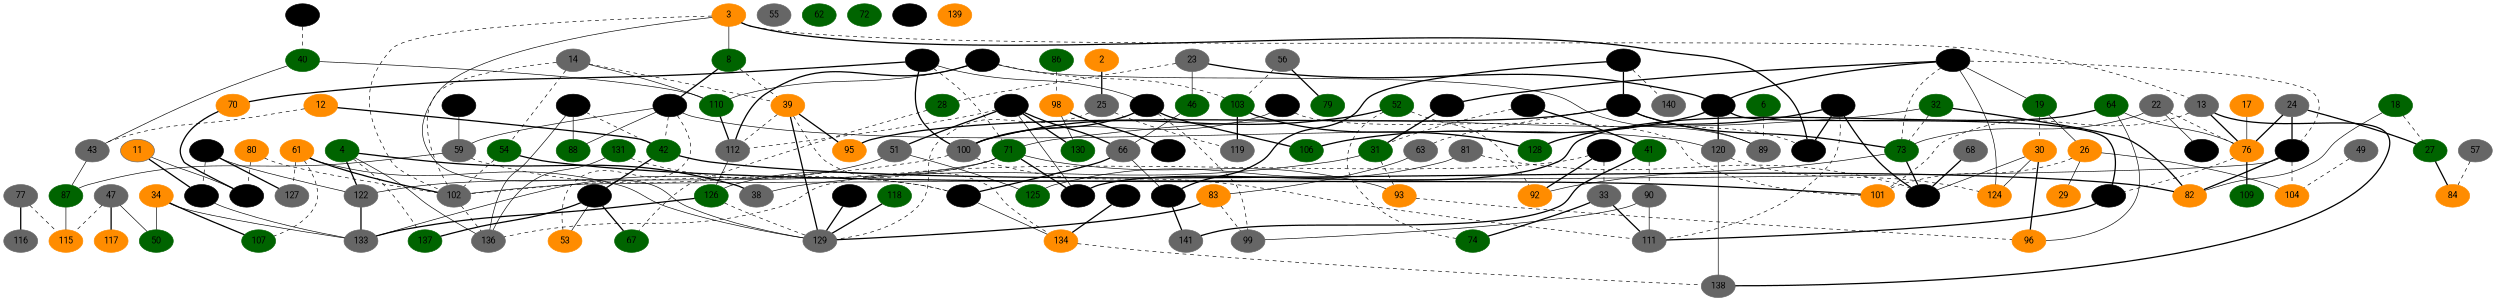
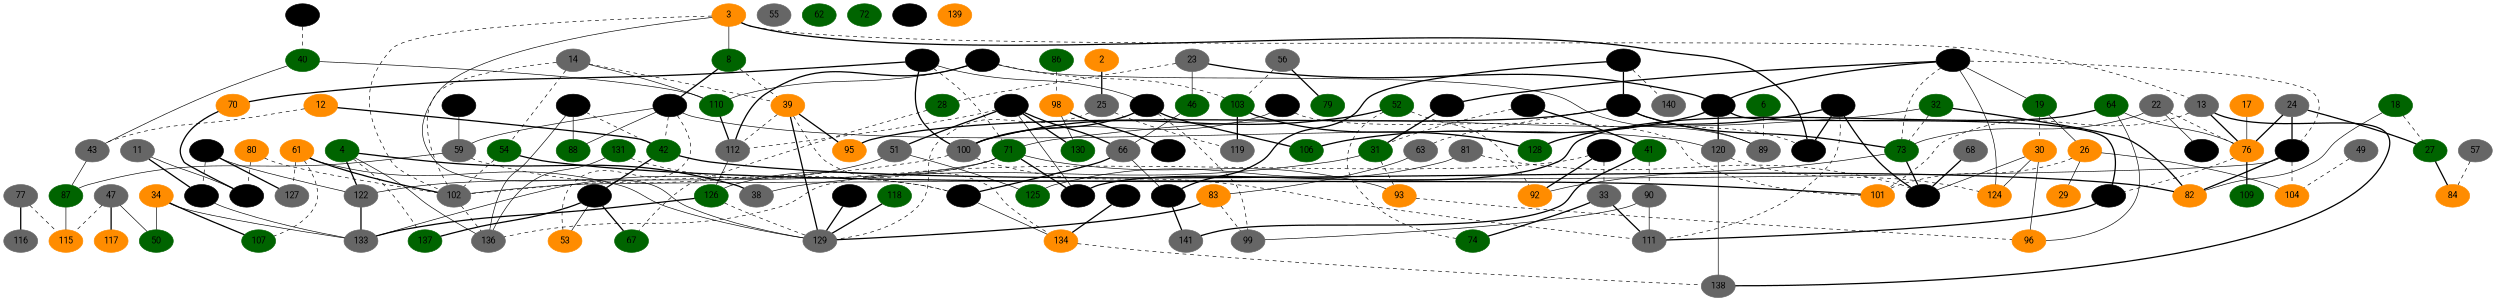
node "11": fillcolor darkorange -> gray40
edge "30" -- "96": style bold -> solid
